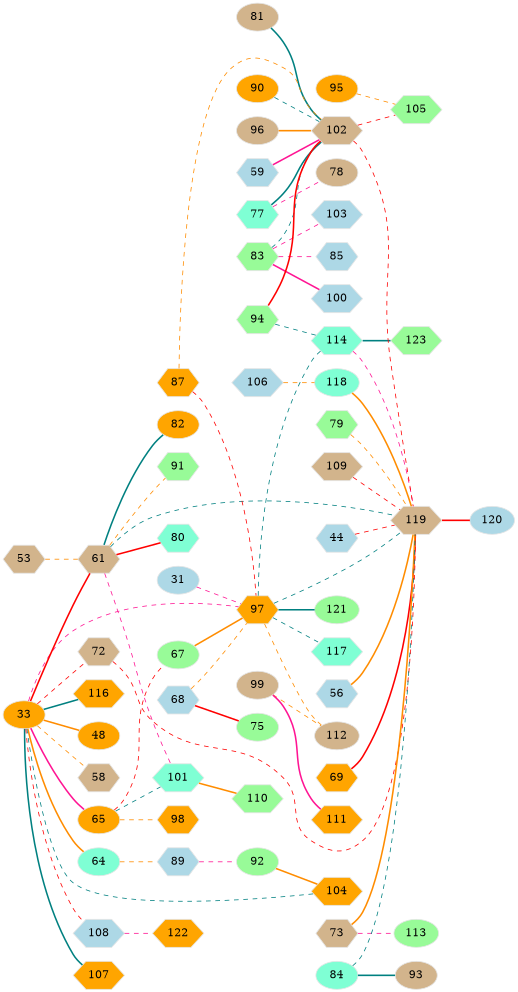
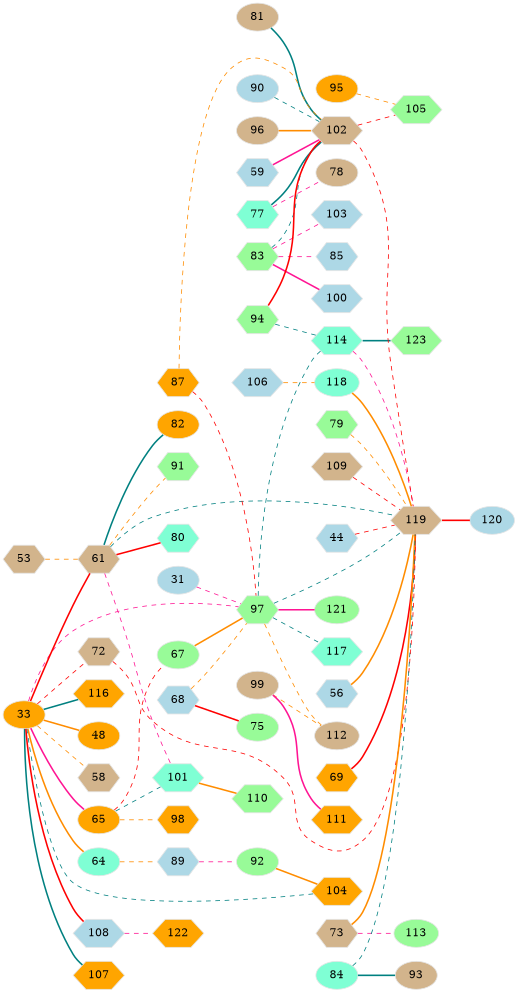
node "90": fillcolor orange -> lightblue
node "97": fillcolor orange -> palegreen
edge "97" -- "121": color teal -> deeppink
edge "33" -- "108": style dashed -> bold
